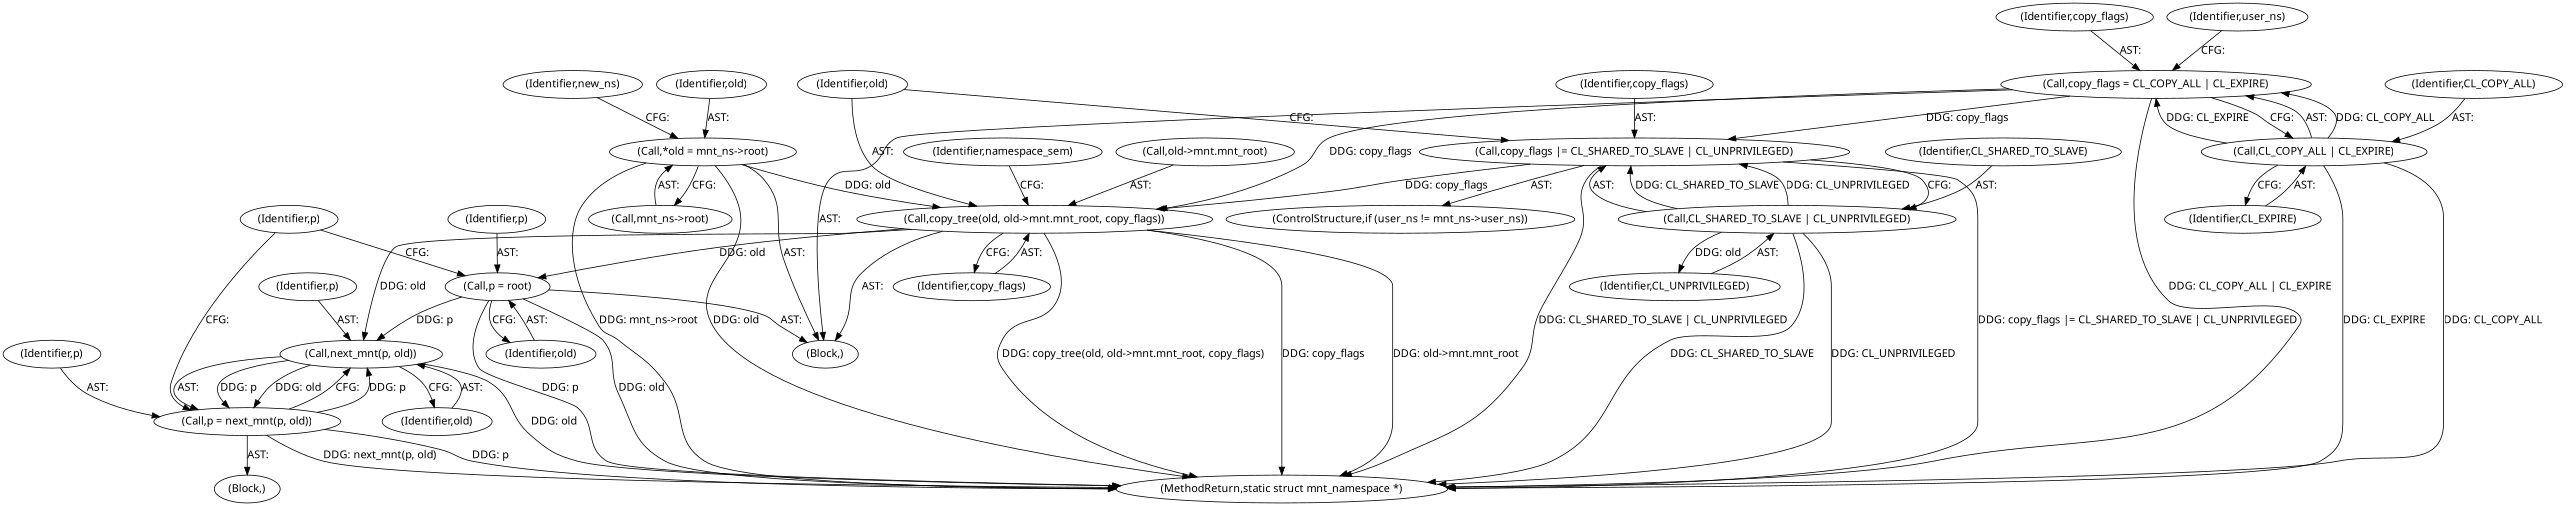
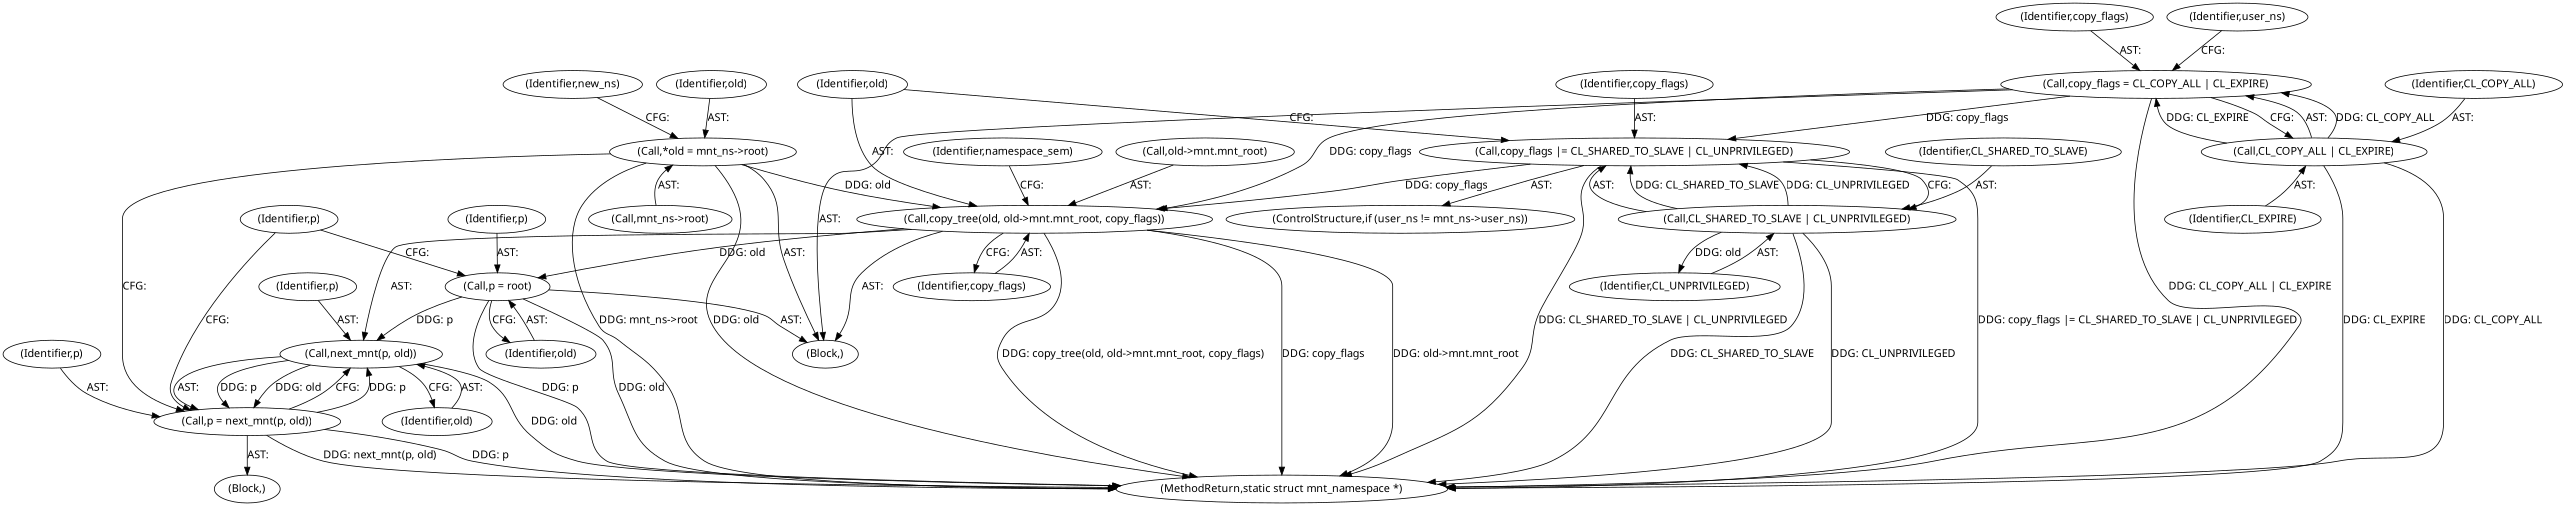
edge "(Call,CL_COPY_ALL | CL_EXPIRE)" -> "(Identifier,CL_EXPIRE)": removed, label "CFG:"
edge "(Call,*old = mnt_ns->root)" -> "(Call,mnt_ns->root)": now "(Call,*old = mnt_ns->root)" -> "(Call,p = next_mnt(p, old))"
edge "(Call,copy_tree(old, old->mnt.mnt_root, copy_flags))" -> "(Call,next_mnt(p, old))": label "DDG: old" -> "AST: "
